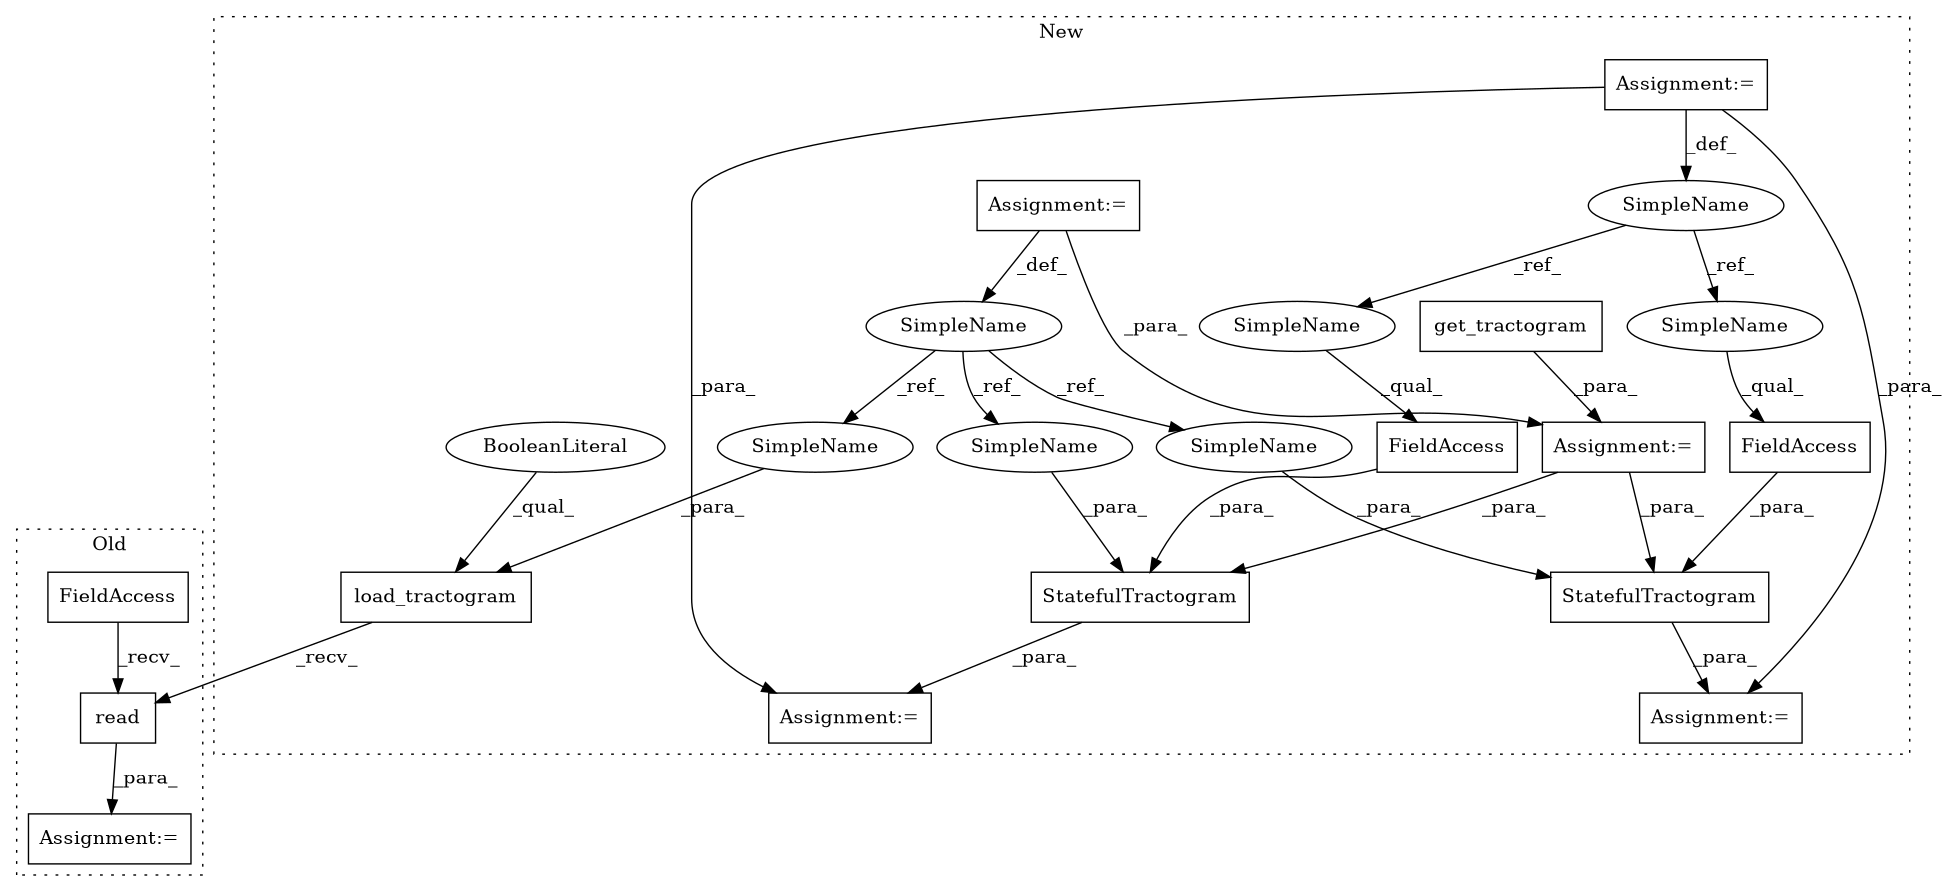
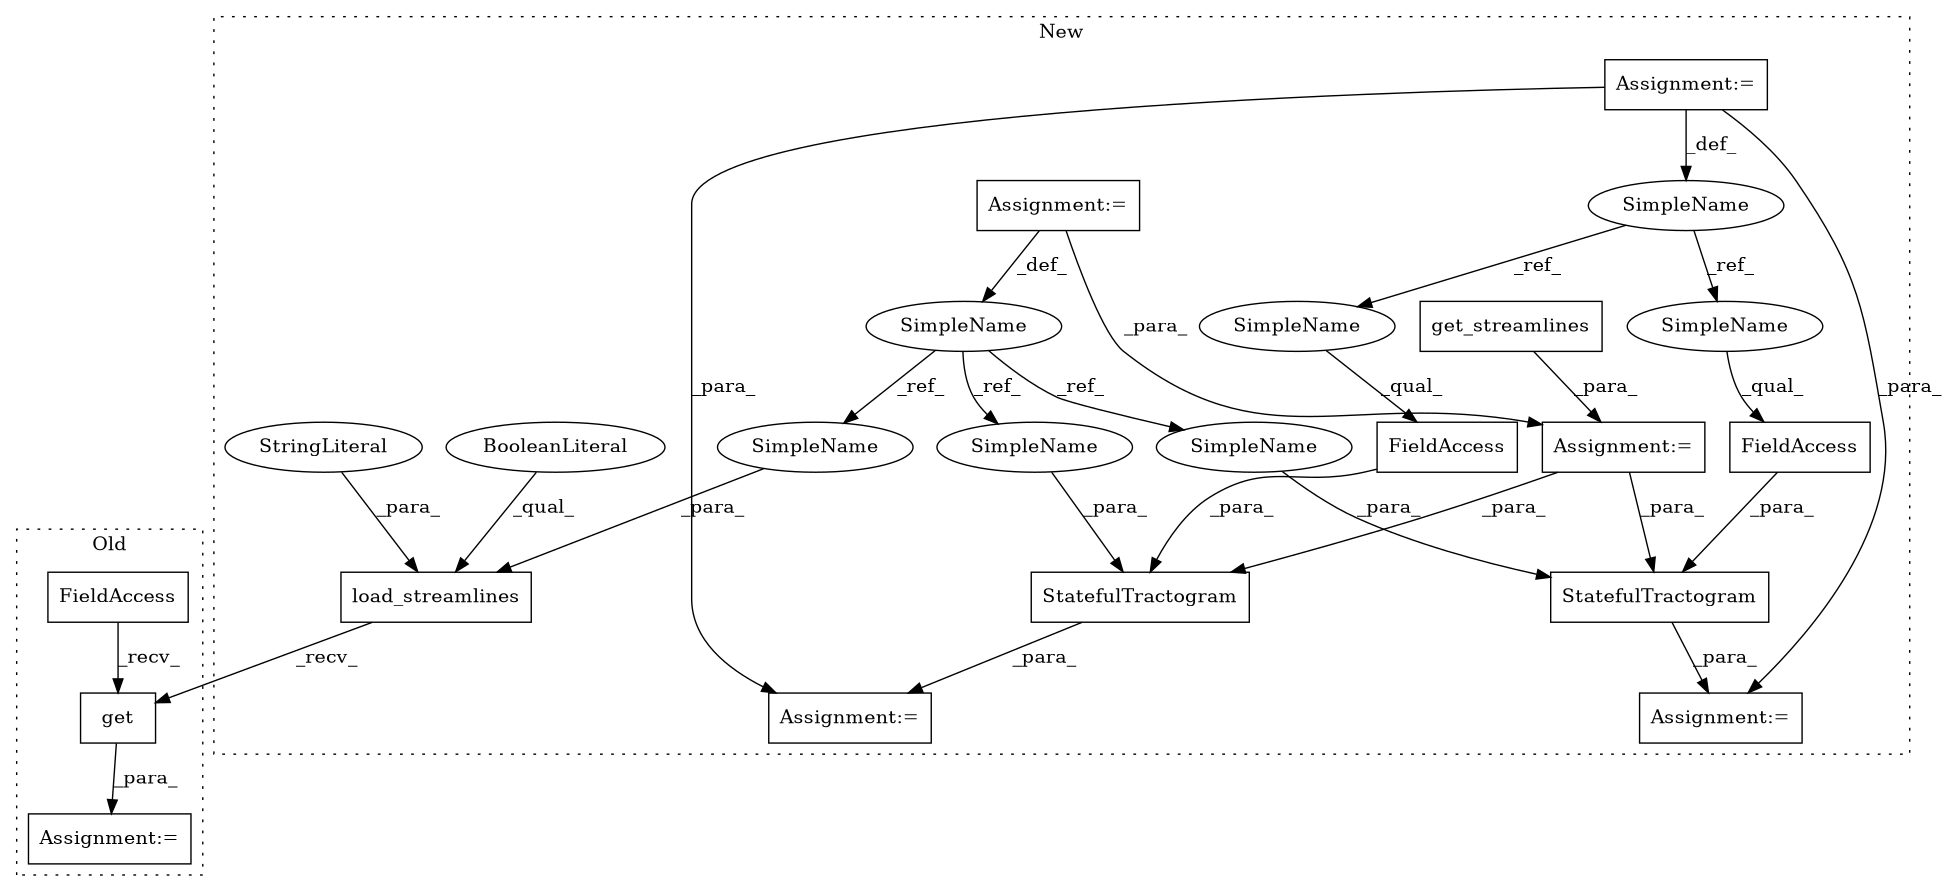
node "get_tractogram": label "get_tractogram" -> "get_streamlines"
node "StringLiteral": added
node "load_tractogram": label "load_tractogram" -> "load_streamlines"
node "read": label "read" -> "get"
